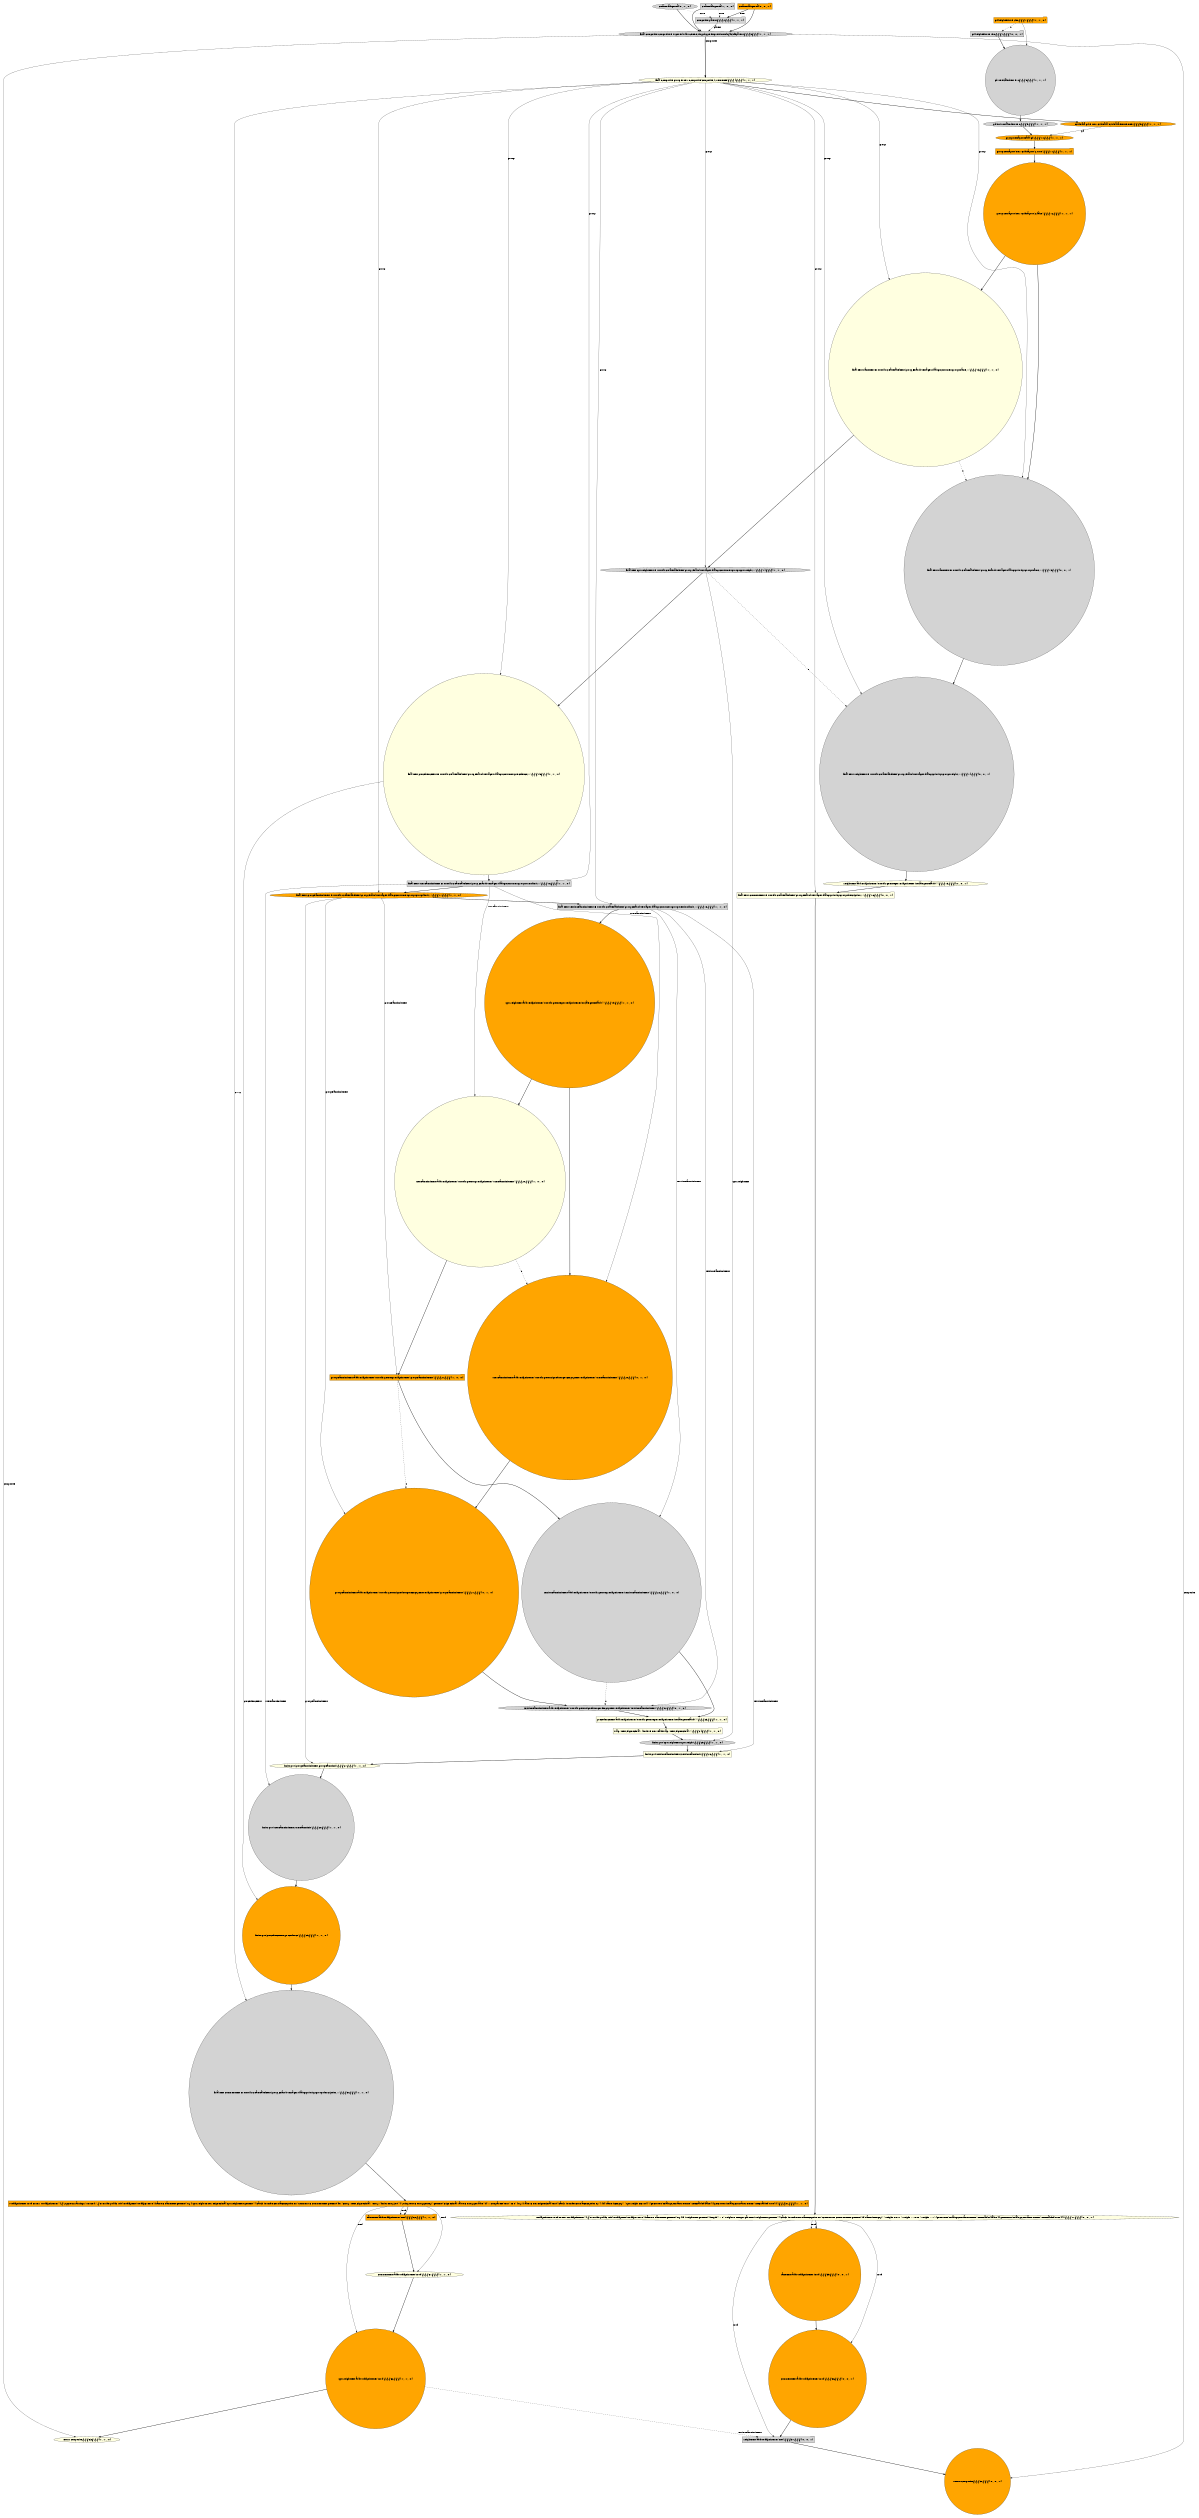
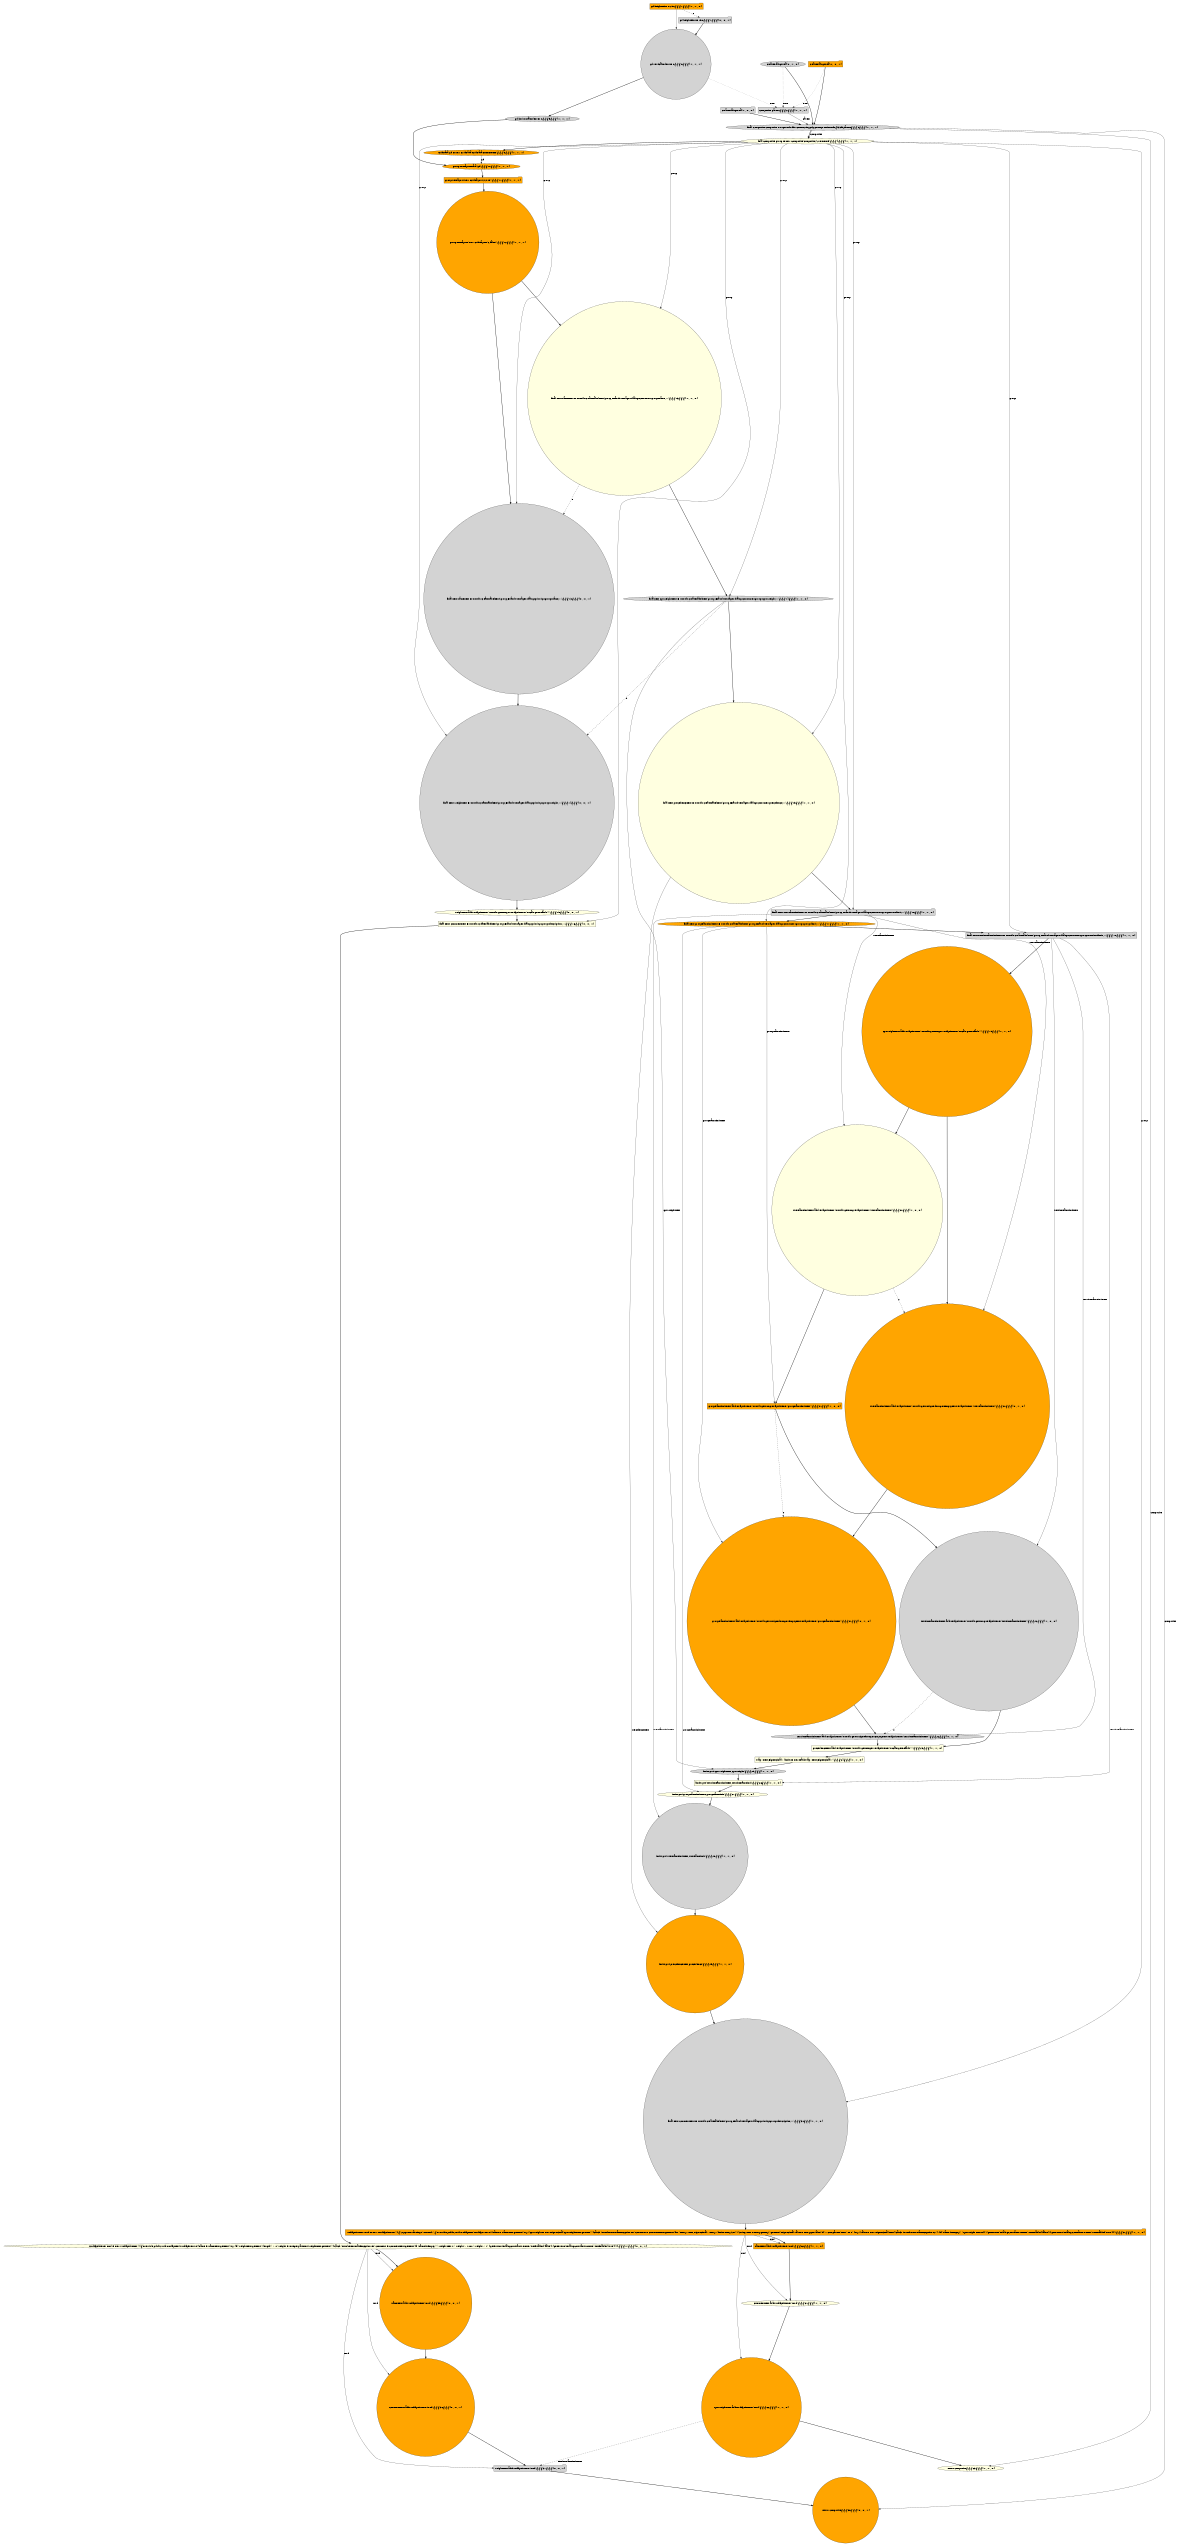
edge "createDialogArea['1', '0', '0']" -> "Composite parent@@@2@@@['1', '1', '1']": now "gd.verticalIndent = 0@@@8@@@['1', '1', '1']" -> "Composite parent@@@2@@@['1', '1', '1']"
edge "createDialogArea['0', '0', '1']" -> "Composite parent@@@2@@@['1', '1', '1']": style bold -> dotted
